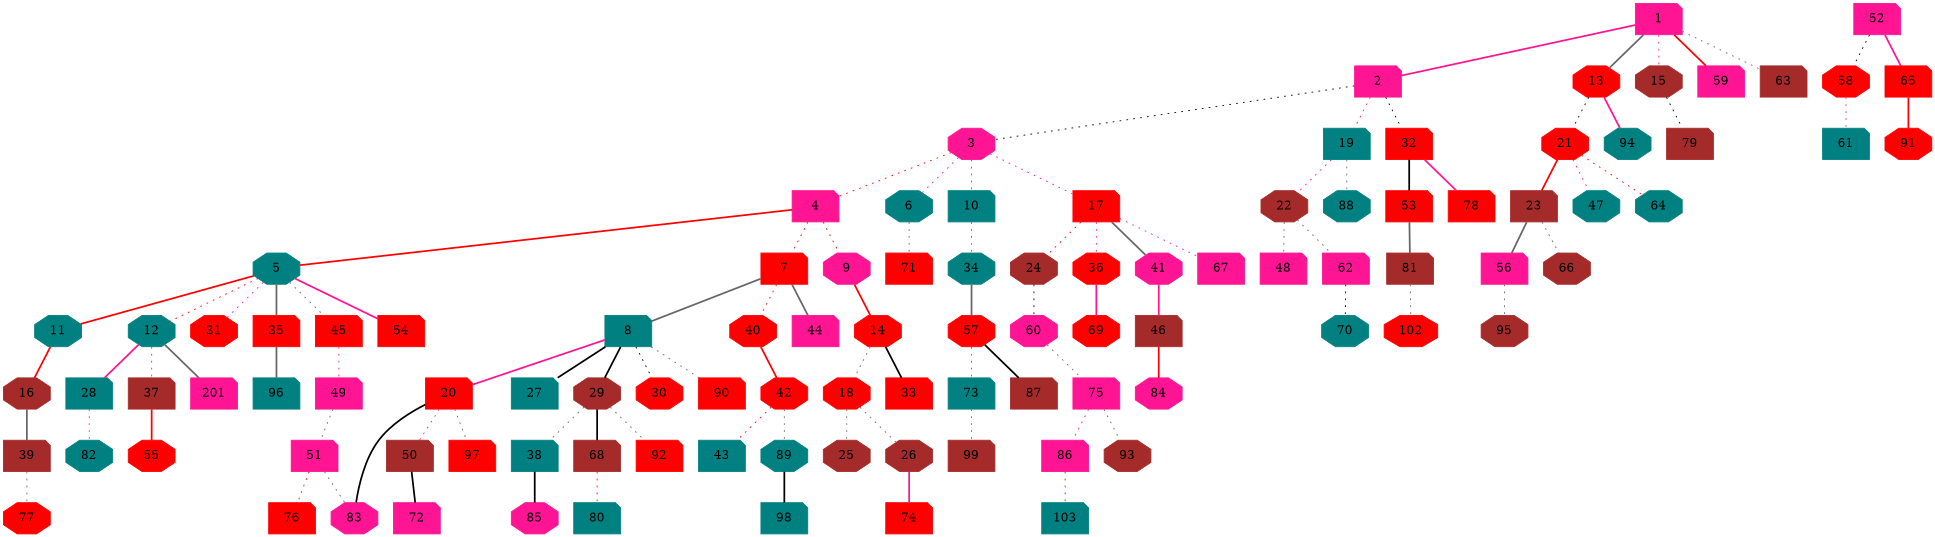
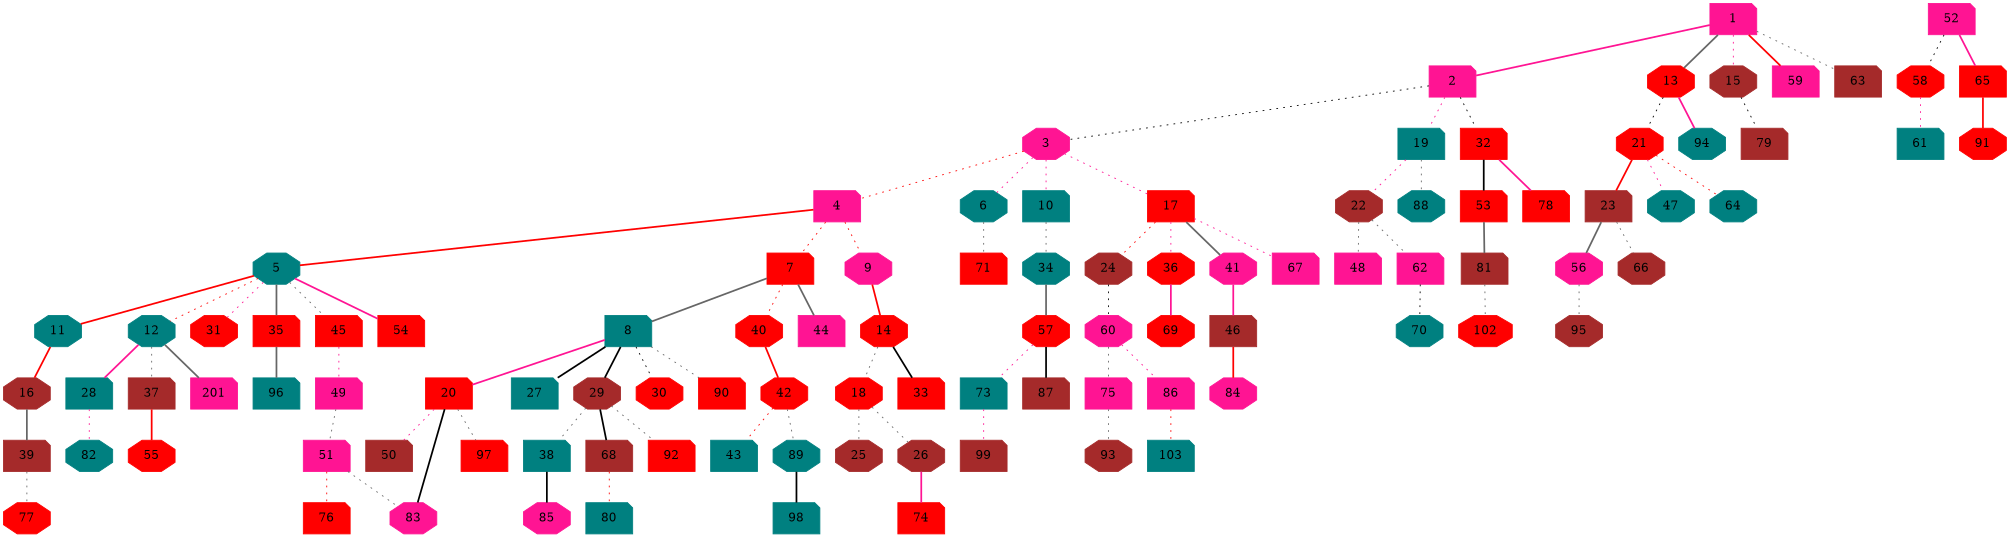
node "56": shape note -> octagon
edge "75" -- "86": now "60" -- "86"
node "72": removed
